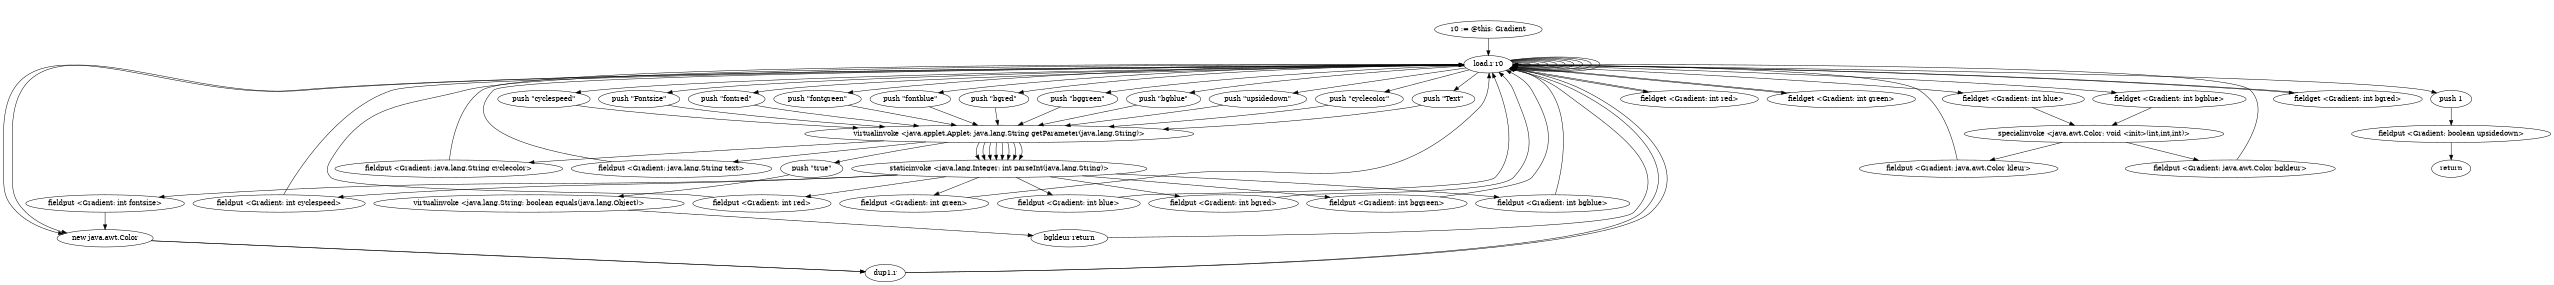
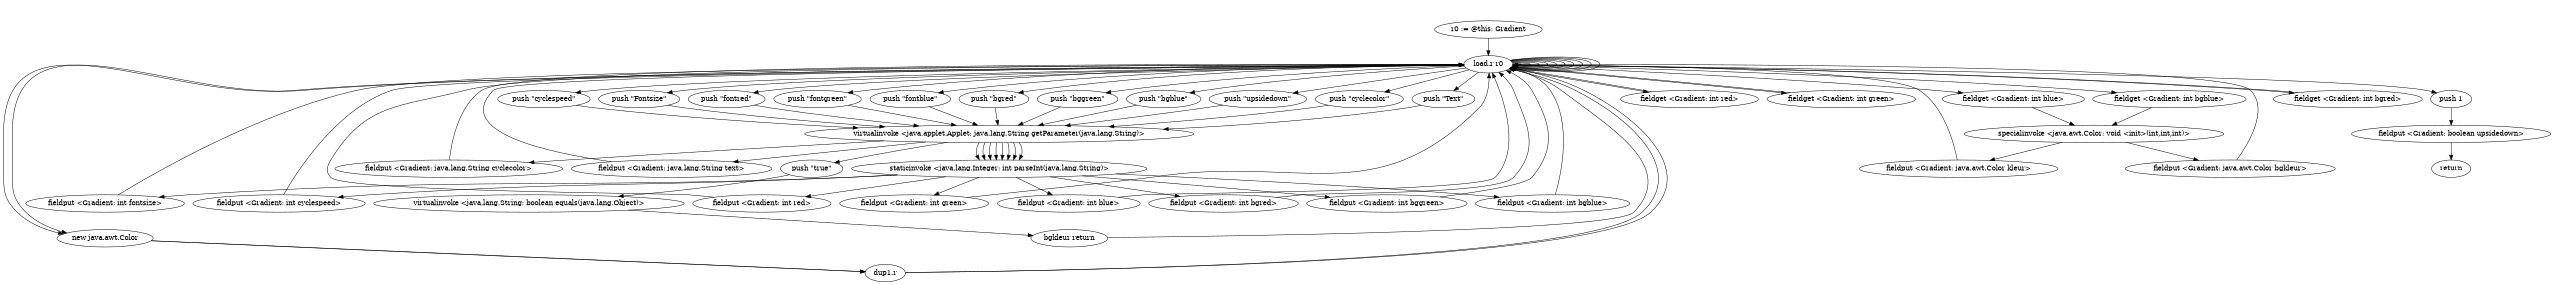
edge "fieldput <Gradient: int fontsize>" -> "new java.awt.Color": now "fieldput <Gradient: int fontsize>" -> "load.r r0"
